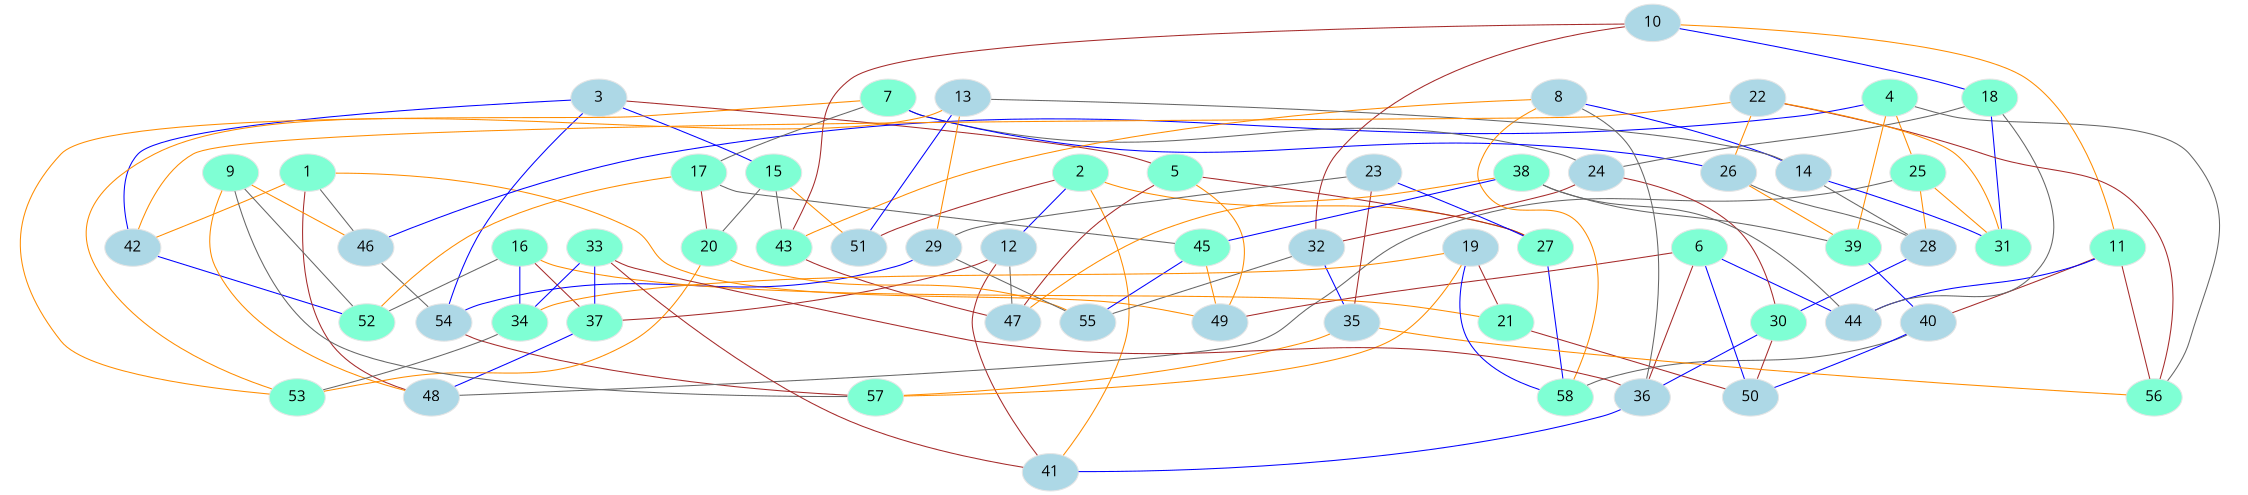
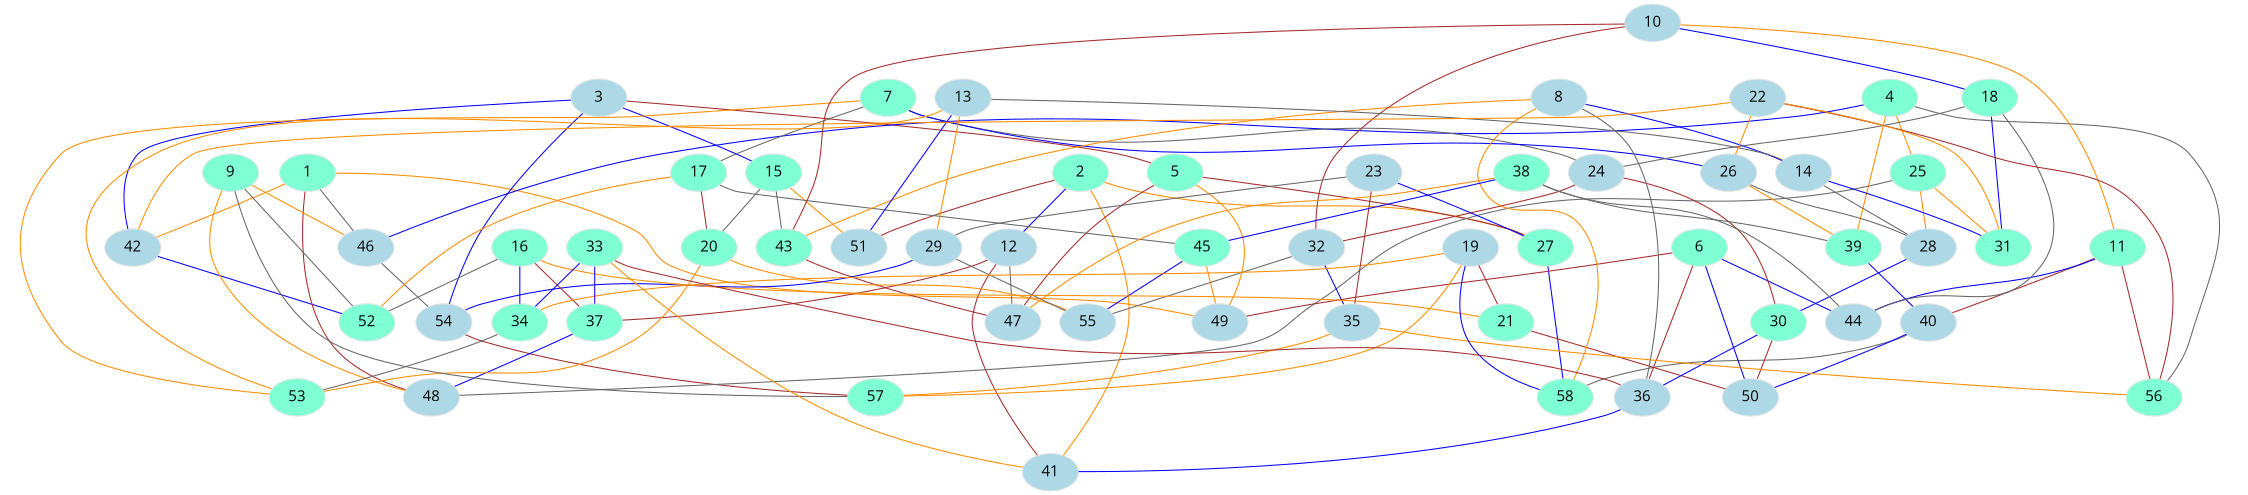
edge "33" -- "41": color brown -> darkorange
